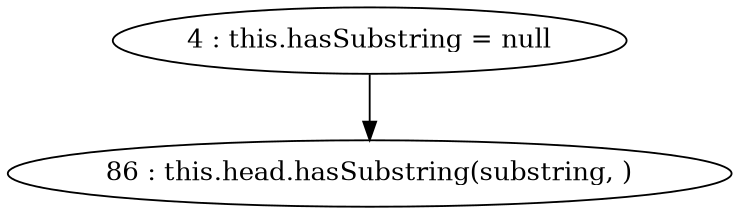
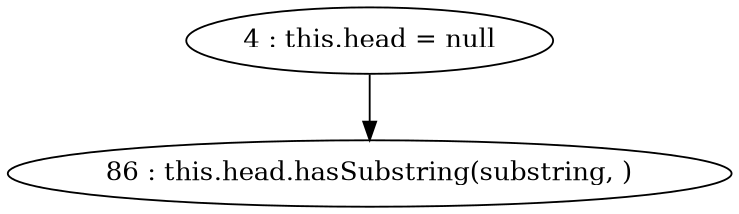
node "4 : this.hasSubstring = null": label "4 : this.hasSubstring = null" -> "4 : this.head = null"
